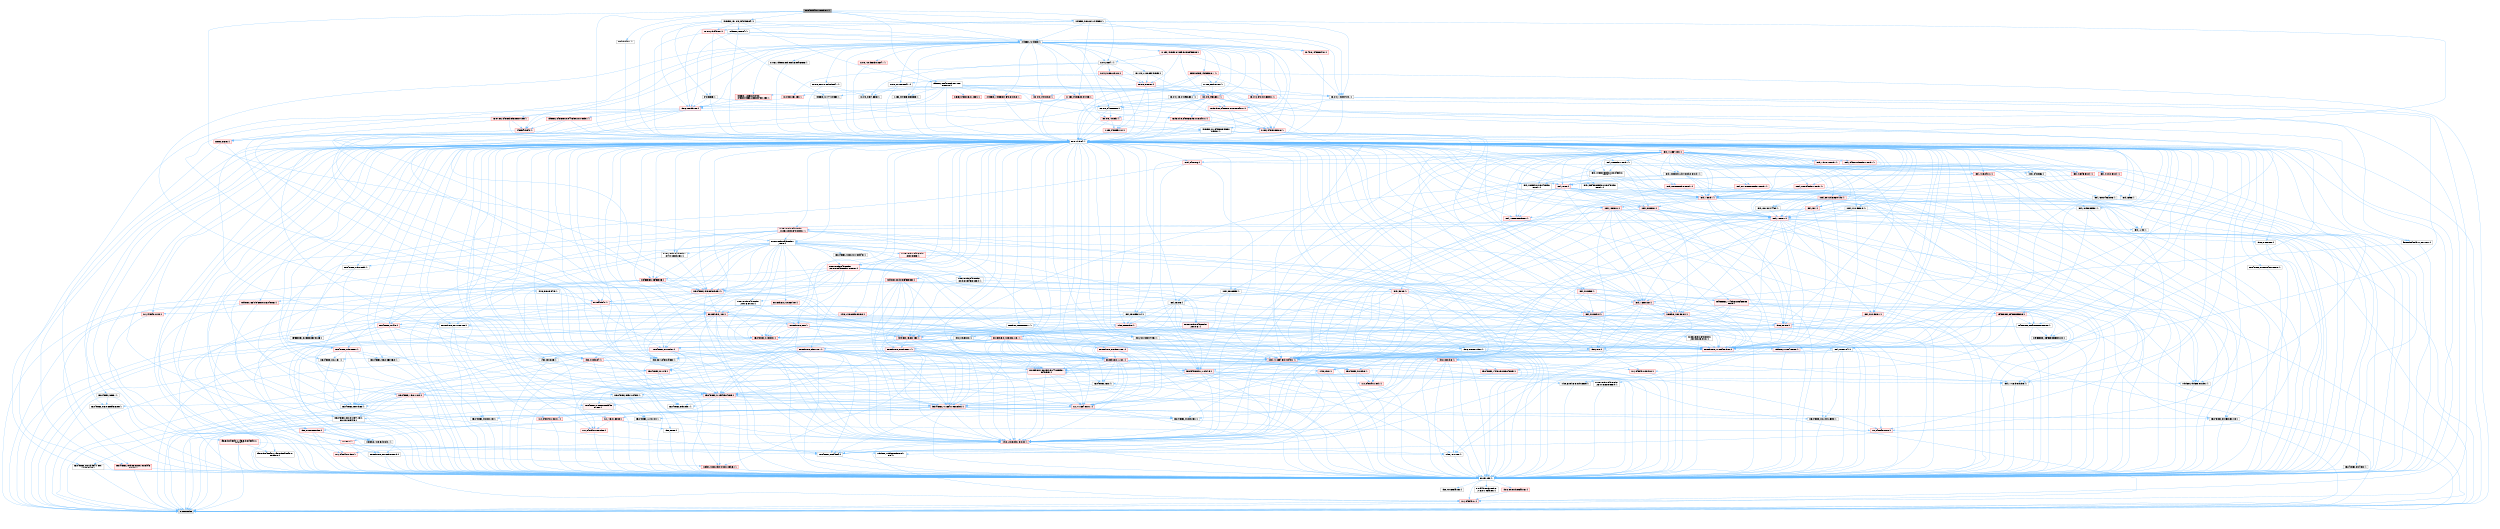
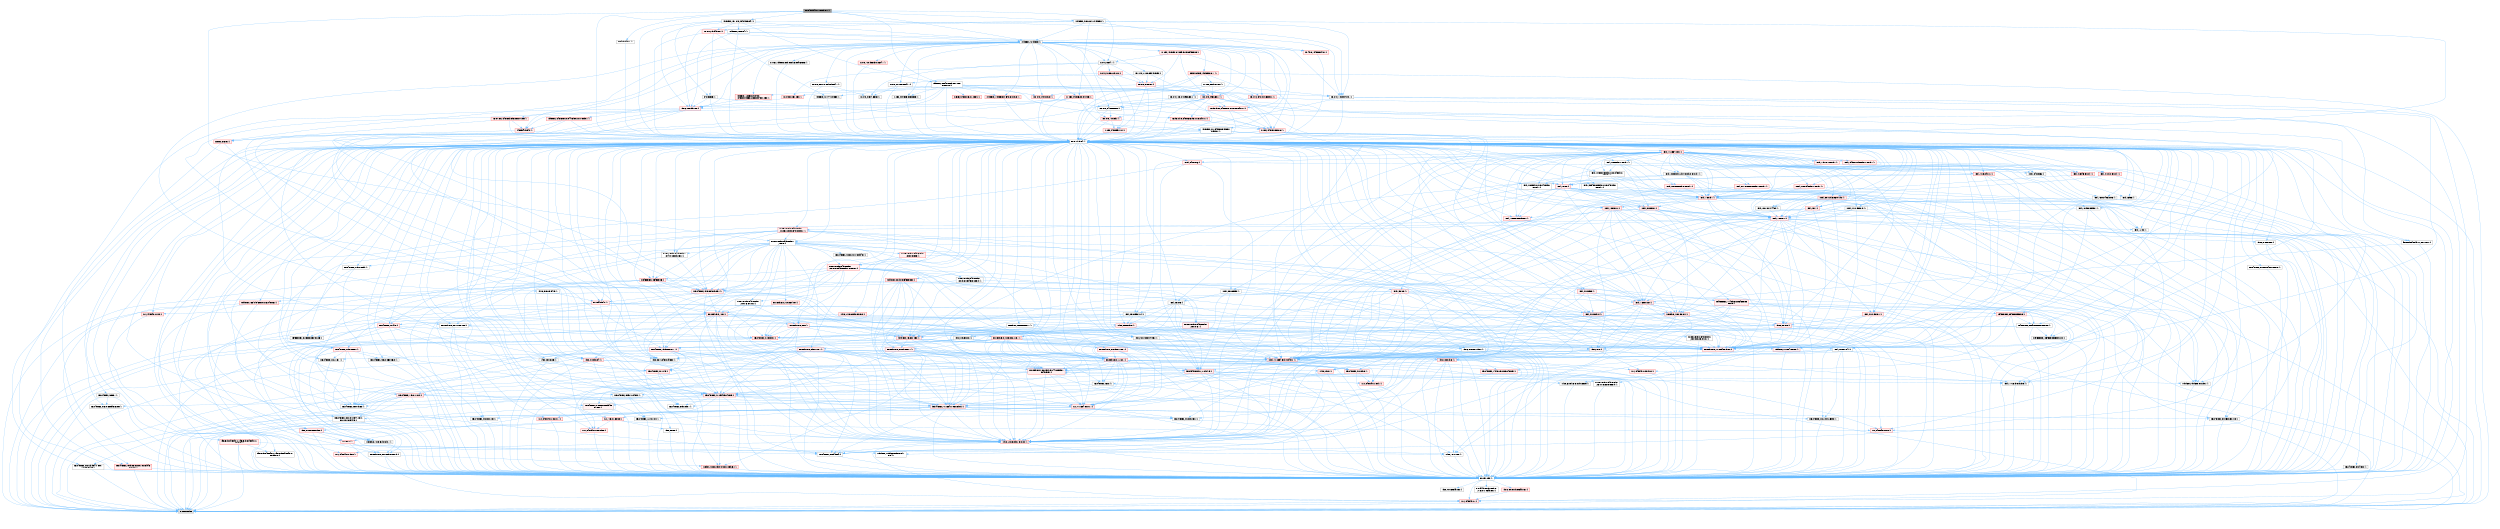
edge "Widgets/SWidget.h" -> "Types/PaintArgs.h": removed
node "Templates/Function.h": label "Templates/Function.h" -> "Templates/WidgetProxy.h"
edge "UObject/NameTypes.h" -> "Templates/UnrealTemplate.h": now "UObject/NameTypes.h" -> "Containers/ContainersFwd.h"
edge "Misc/OutputDevice.h" -> "HAL/PlatformMisc.h": now "Misc/OutputDevice.h" -> "CoreFwd.h"
